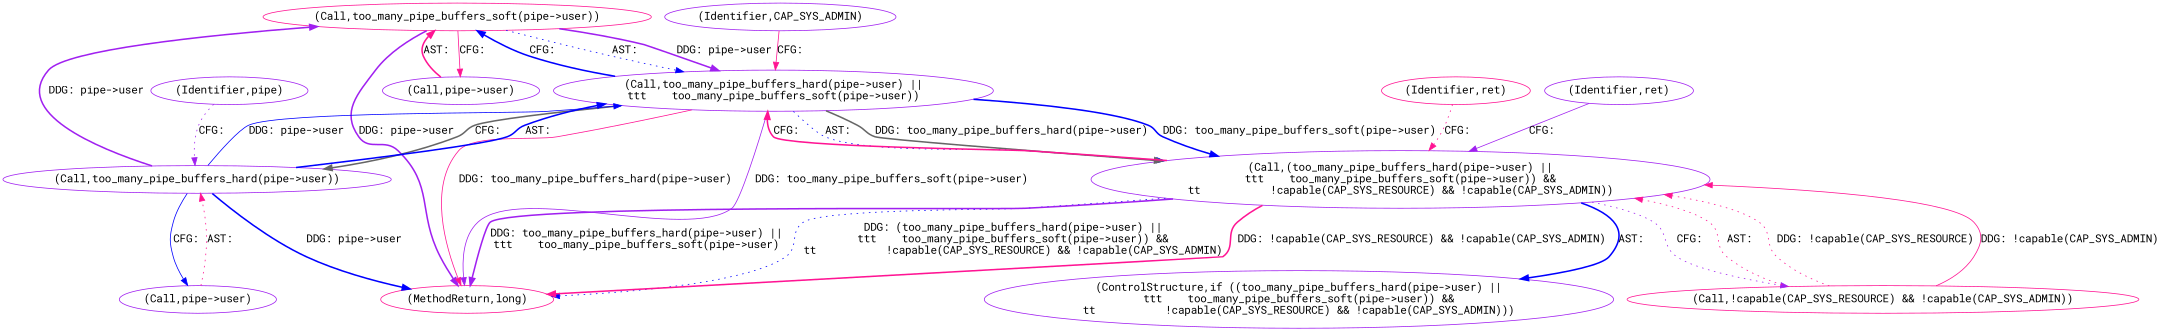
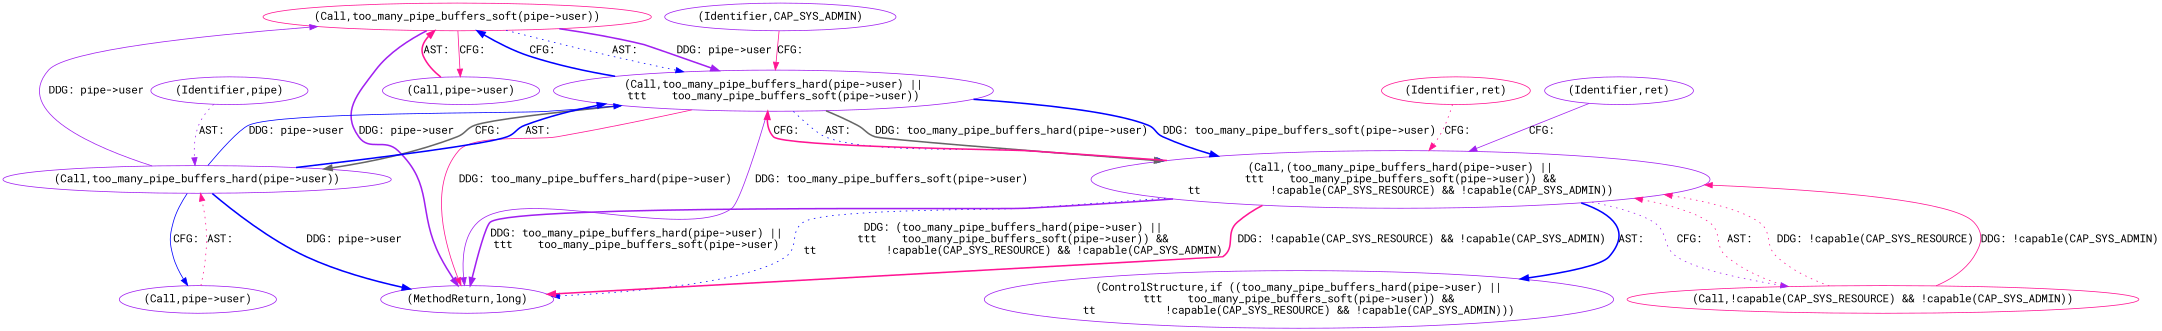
edge "(Call,too_many_pipe_buffers_hard(pipe->user))" -> "(Call,too_many_pipe_buffers_soft(pipe->user))": style bold -> solid
edge "(Identifier,pipe)" -> "(Call,too_many_pipe_buffers_hard(pipe->user))": label "CFG: " -> "AST: "
node "(MethodReturn,long)": color deeppink -> purple
